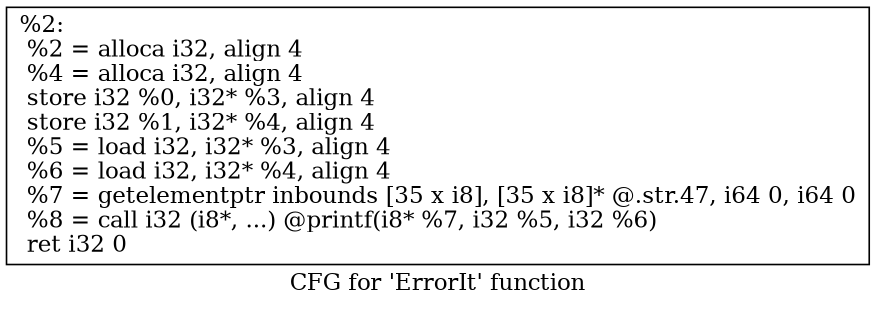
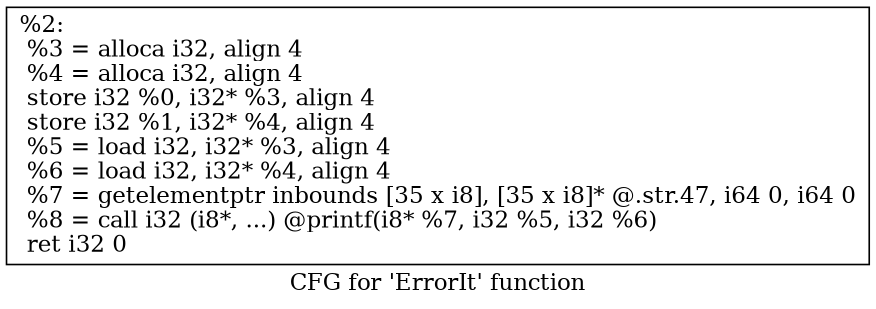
node "%2:": text "%2 = alloca i32, align 4" -> "%3 = alloca i32, align 4"
